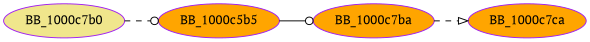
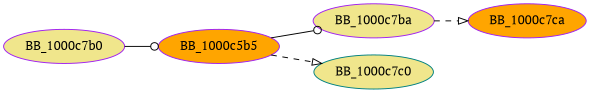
edge "BB_1000c7b0" -> "BB_1000c5b5": style dashed -> solid
node "BB_1000c7ba": fillcolor orange -> khaki
node "BB_1000c7c0": added
